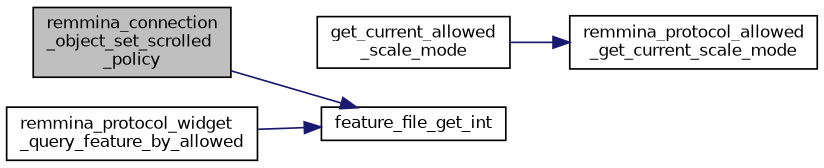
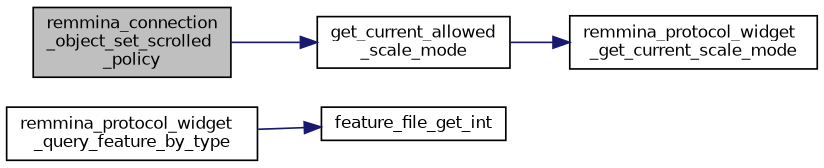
node "remmina_protocol_allowed _get_current_scale_mode": label "remmina_protocol_allowed _get_current_scale_mode" -> "remmina_protocol_widget _get_current_scale_mode"
edge "remmina_connection _object_set_scrolled _policy" -> "feature_file_get_int": now "remmina_connection _object_set_scrolled _policy" -> "get_current_allowed _scale_mode"
node "remmina_protocol_widget _query_feature_by_allowed": label "remmina_protocol_widget _query_feature_by_allowed" -> "remmina_protocol_widget _query_feature_by_type"
